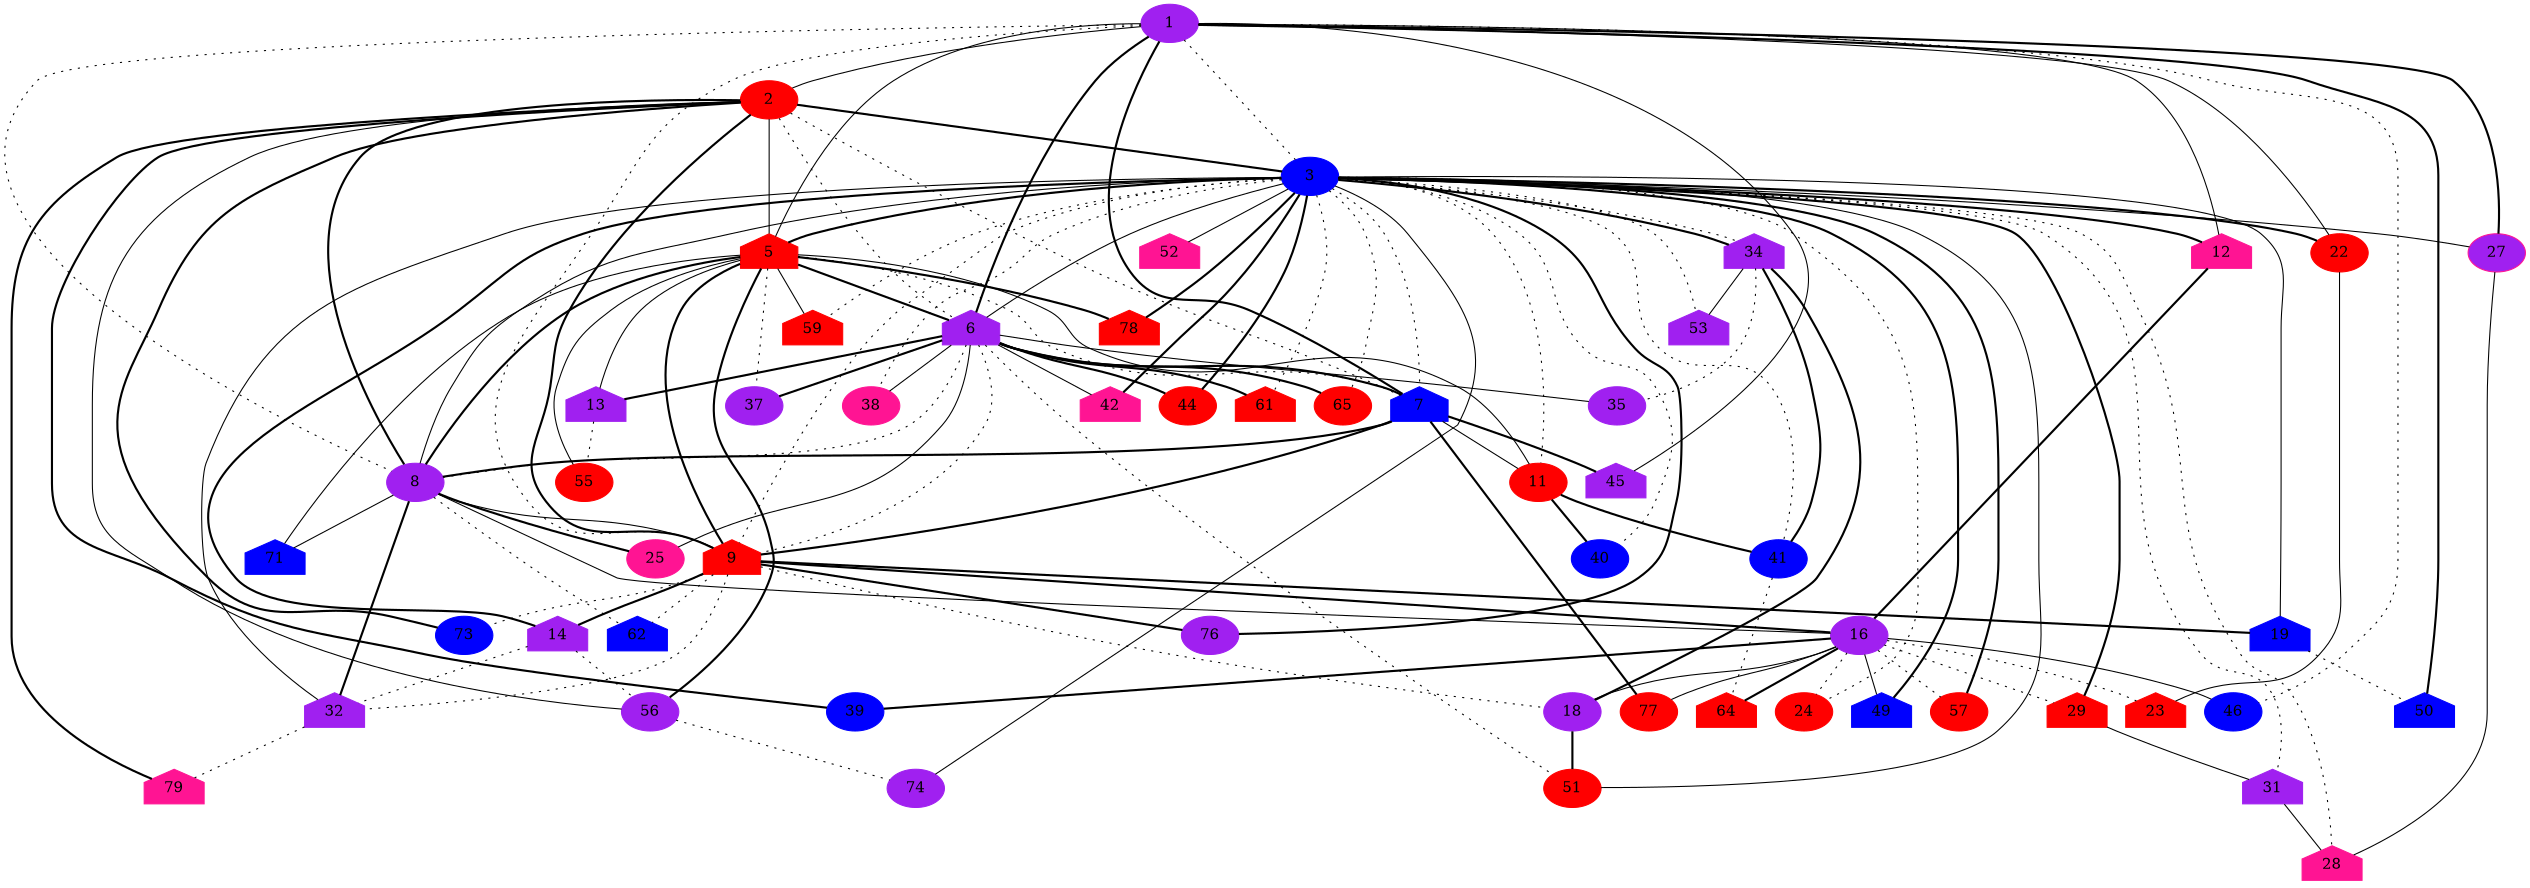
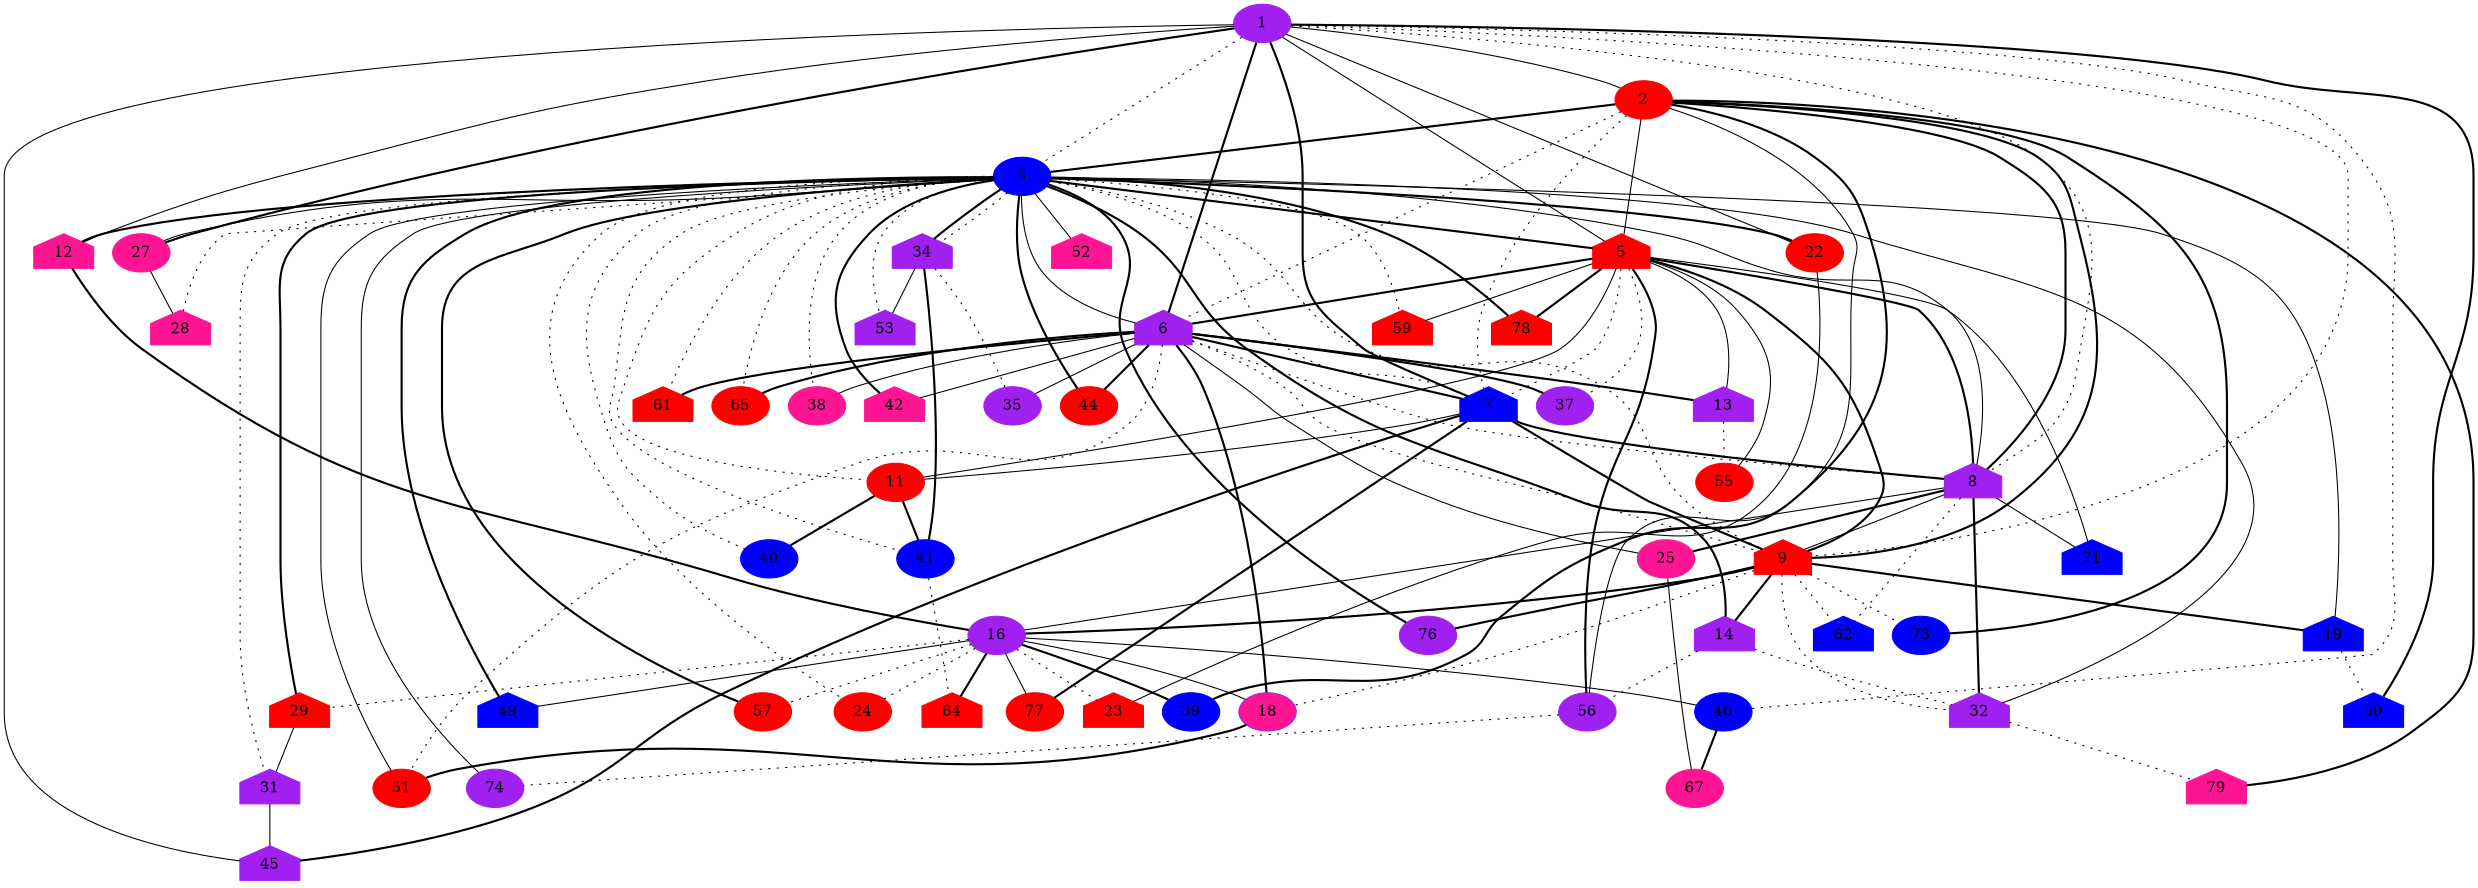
node "27": fillcolor purple -> deeppink
node "8": shape ellipse -> house
edge "34" -- "18": now "6" -- "18"
node "18": fillcolor purple -> deeppink
node "67": added
edge "31" -- "28": now "31" -- "45"
